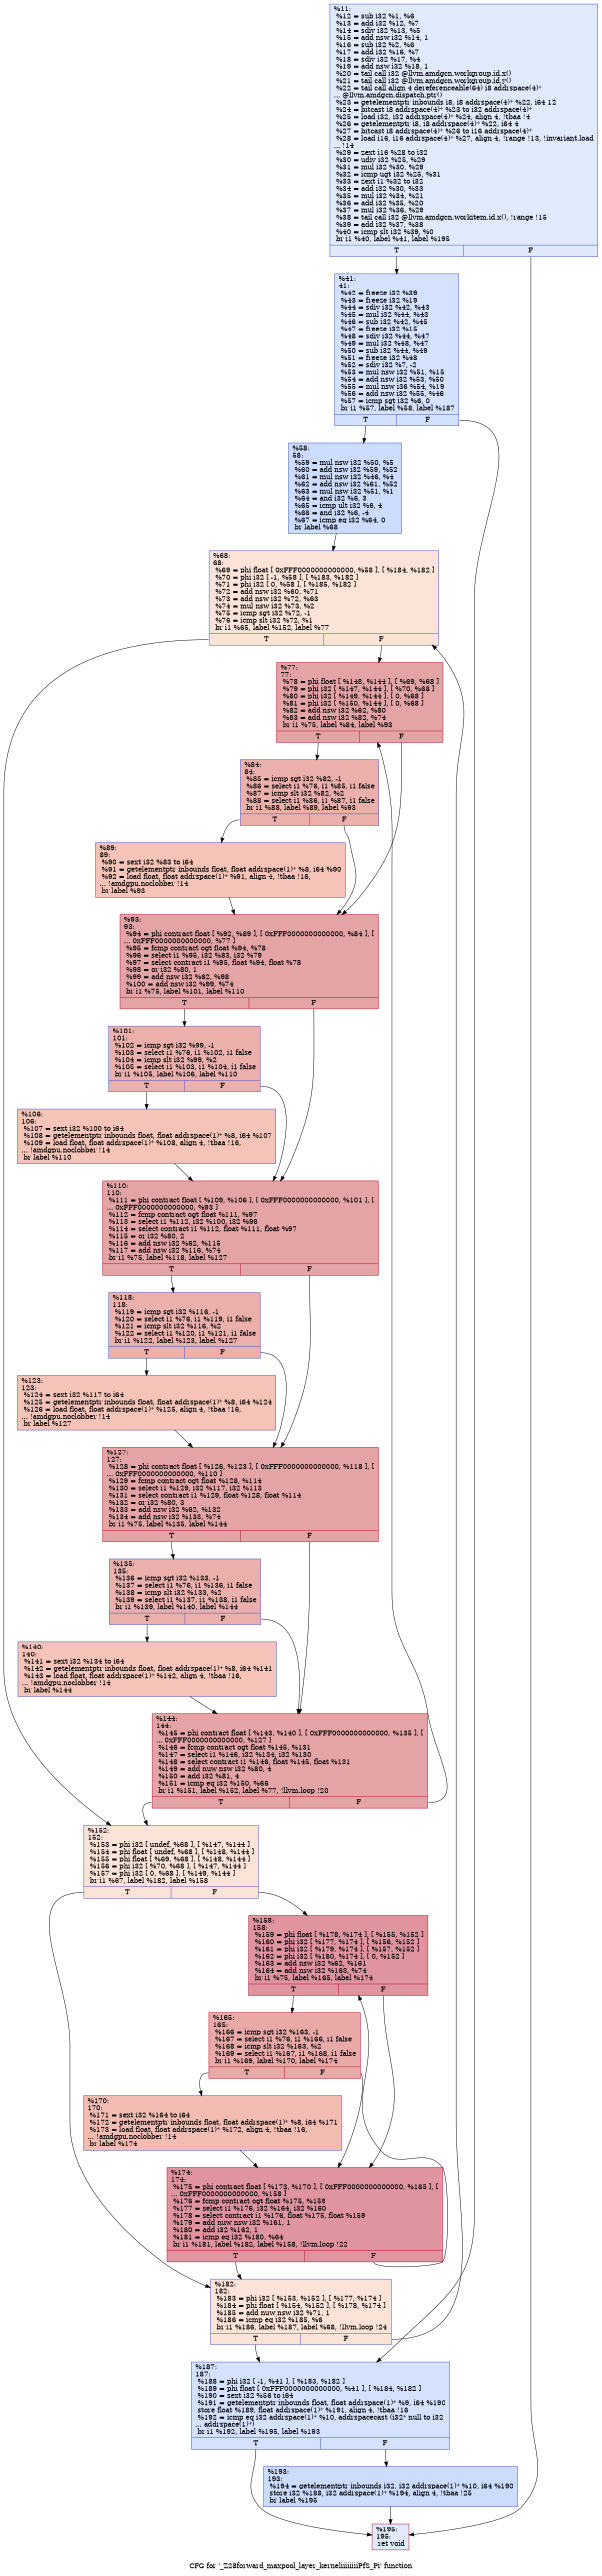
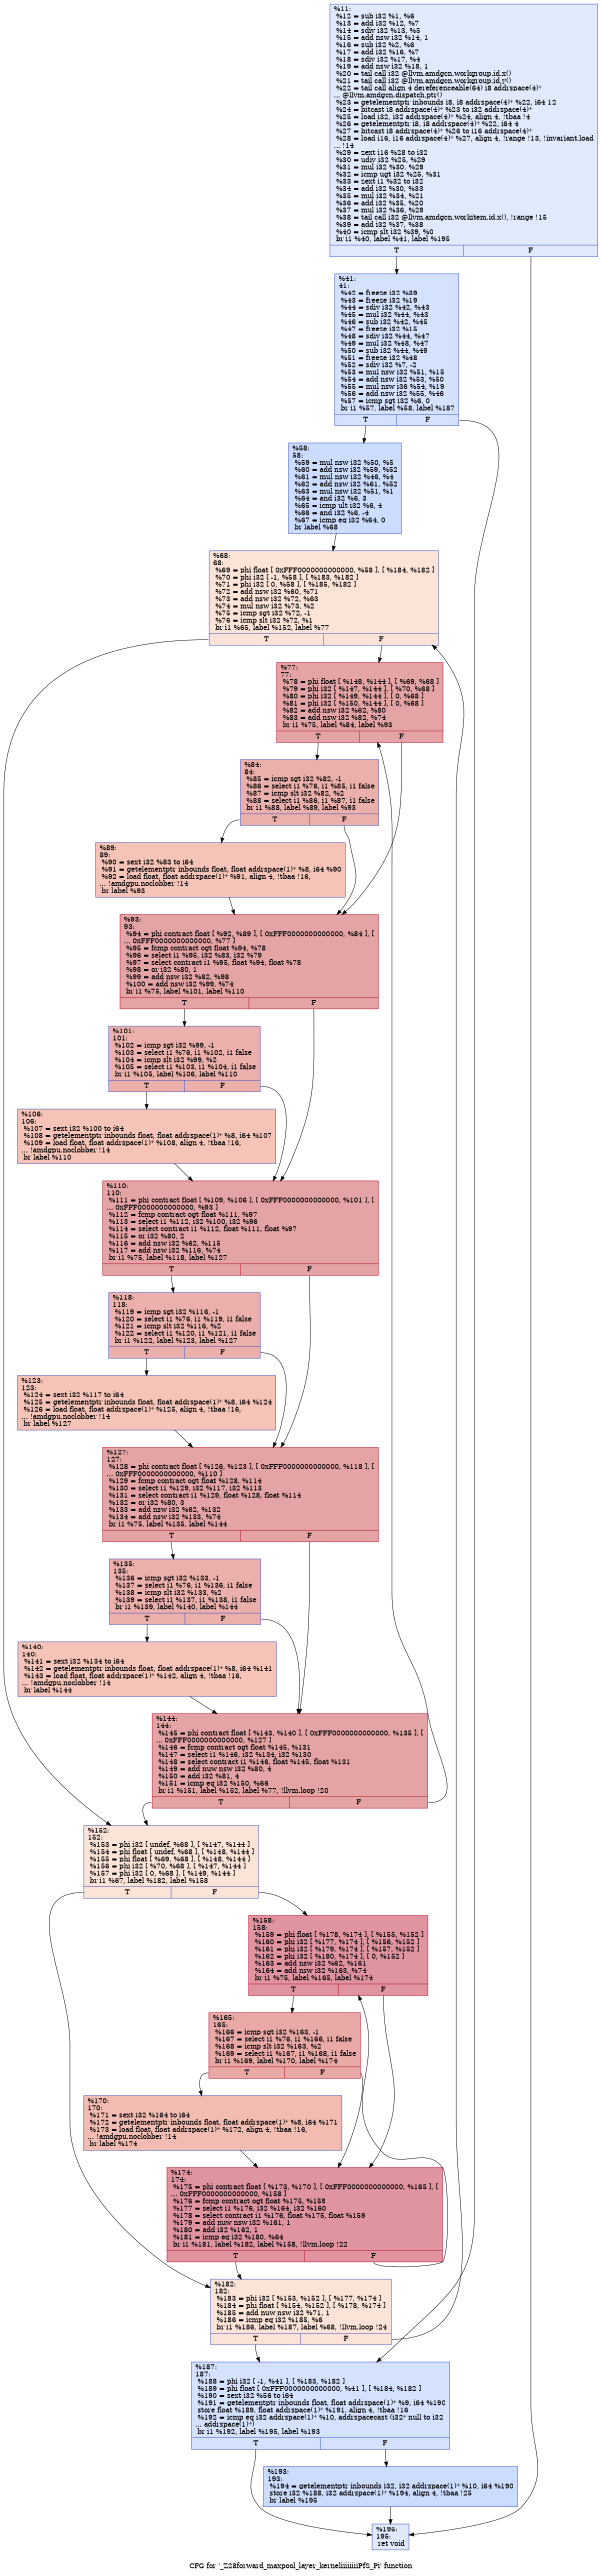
node "%195:": color #b70d28ff -> #3d50c3ff
